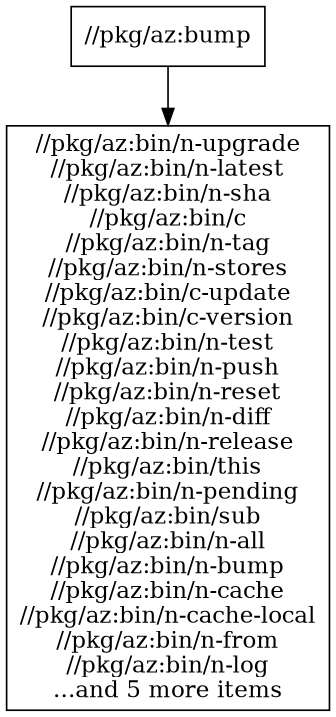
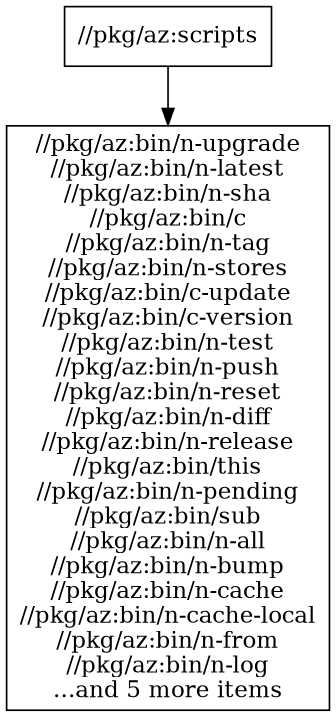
node "//pkg/az:bump": label "//pkg/az:bump" -> "//pkg/az:scripts"
